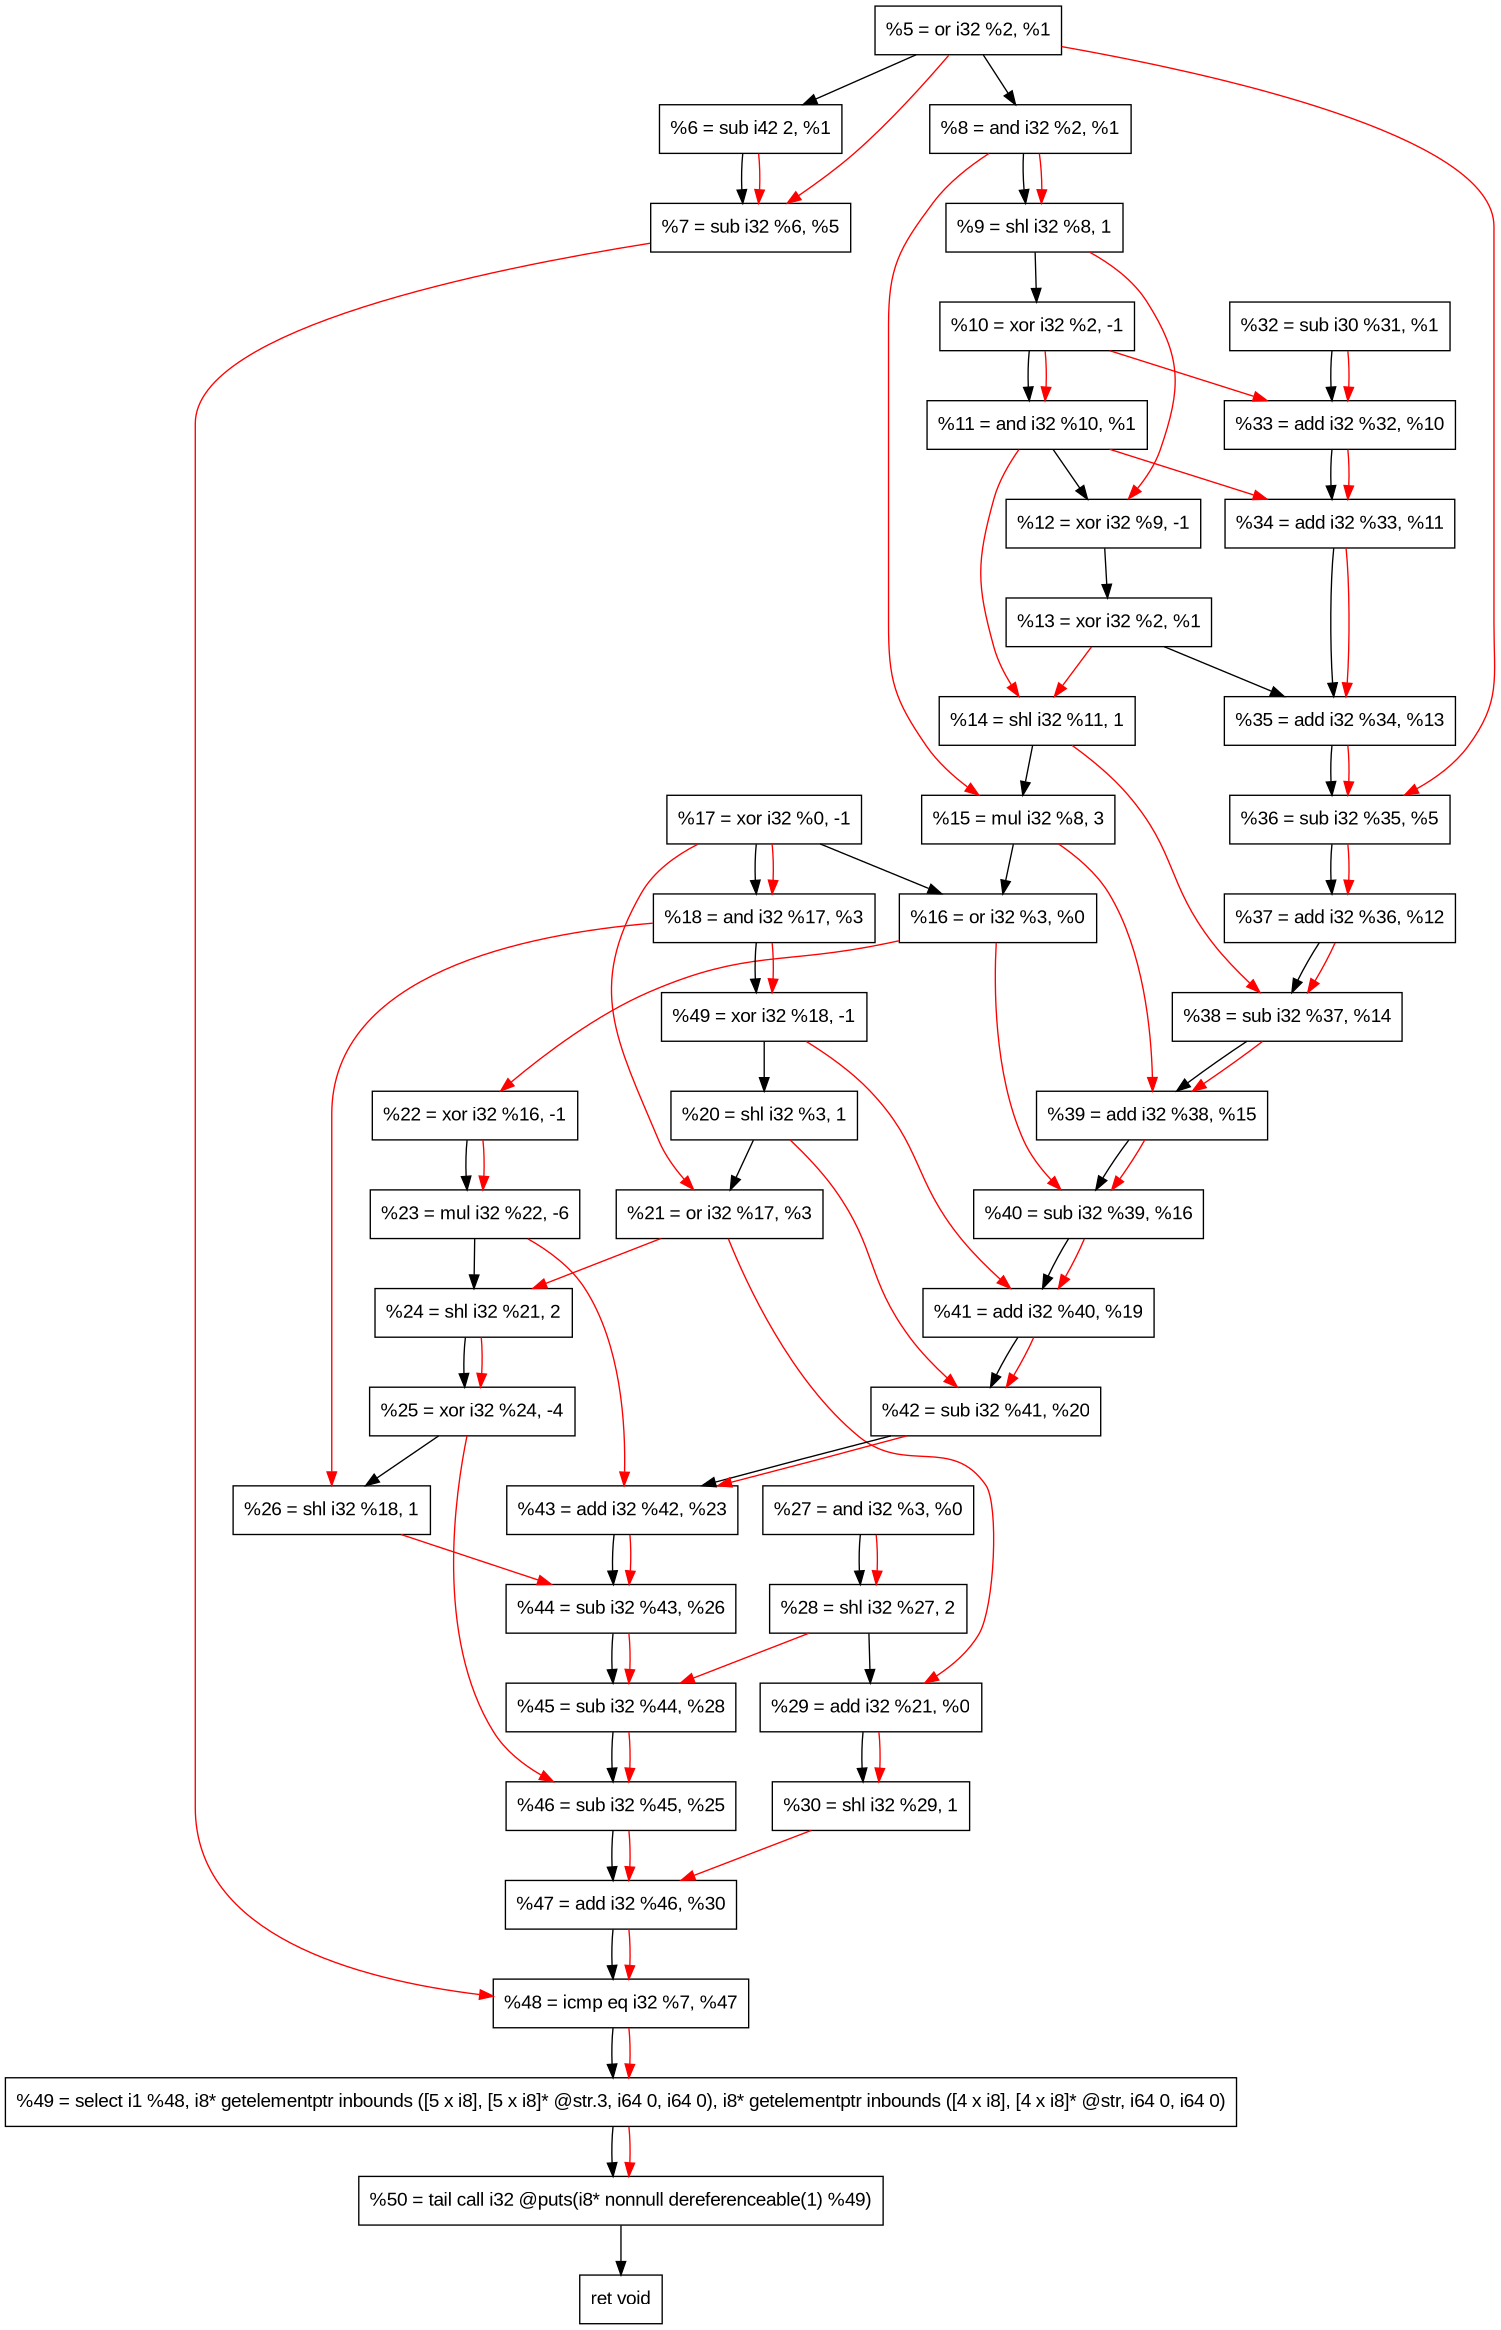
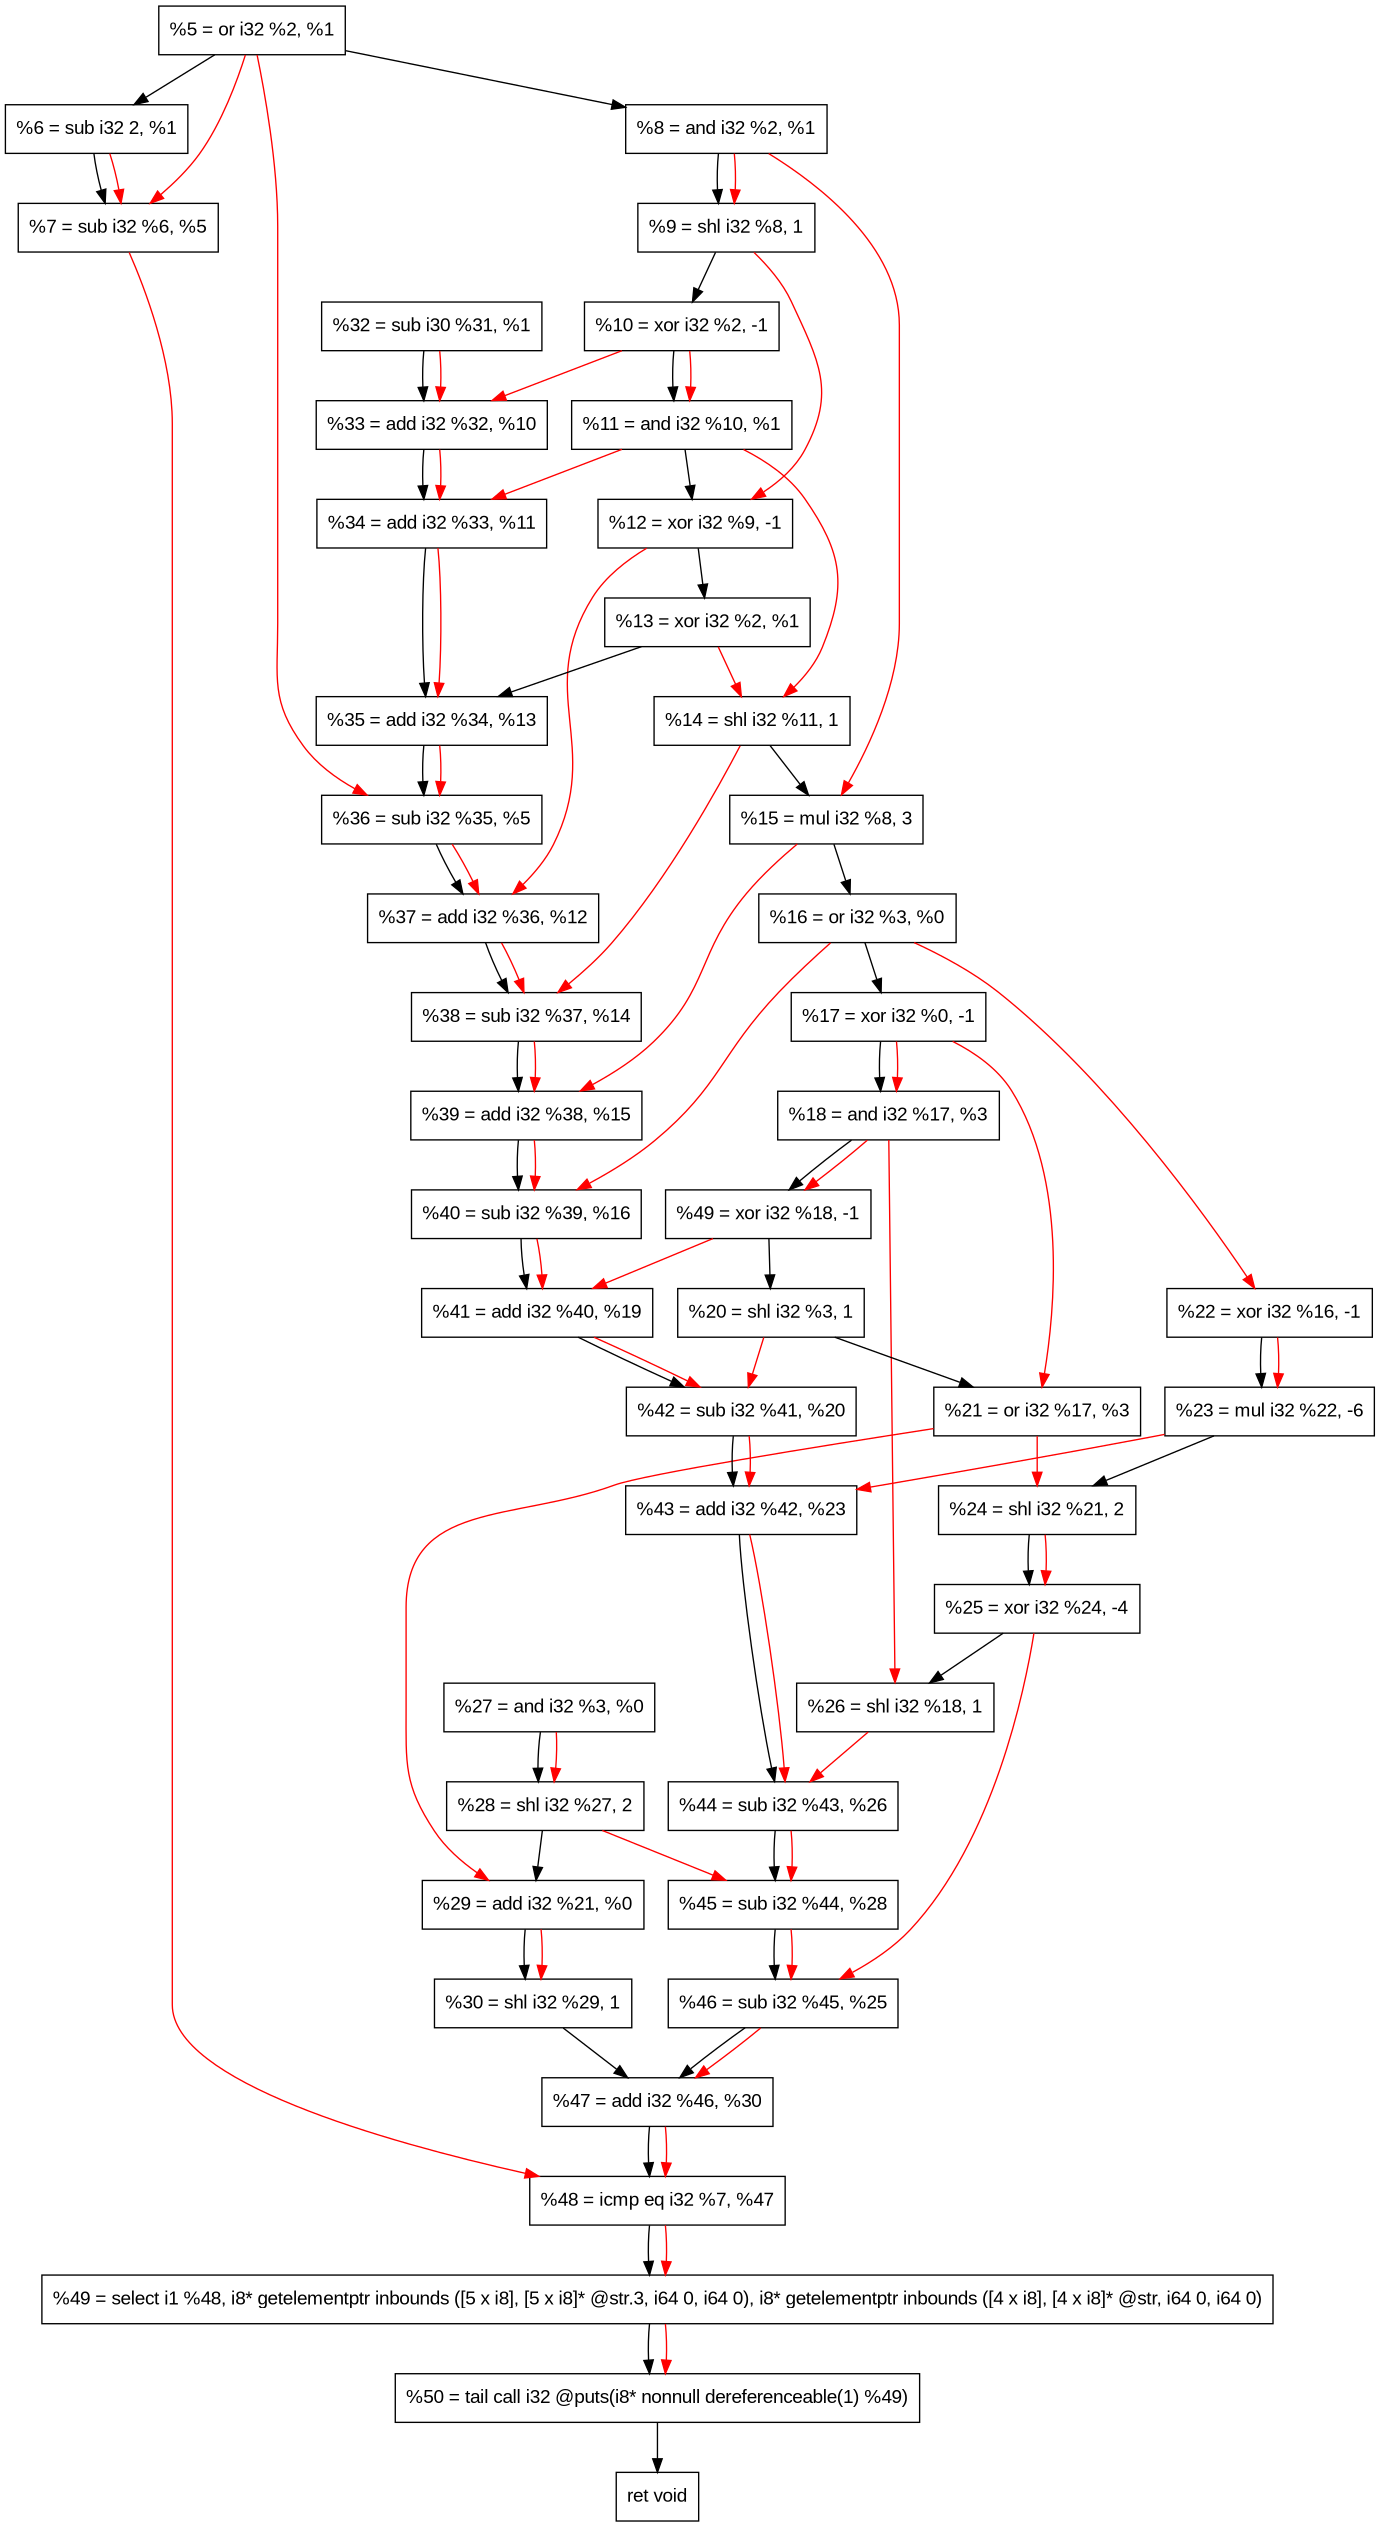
node "%6 = sub i42 2, %1": label "%6 = sub i42 2, %1" -> "%6 = sub i32 2, %1"
edge "%12 = xor i32 %9, -1" -> "%37 = add i32 %36, %12": added
edge "%17 = xor i32 %0, -1" -> "%16 = or i32 %3, %0": reversed
edge "%30 = shl i32 %29, 1" -> "%47 = add i32 %46, %30": color red -> black
